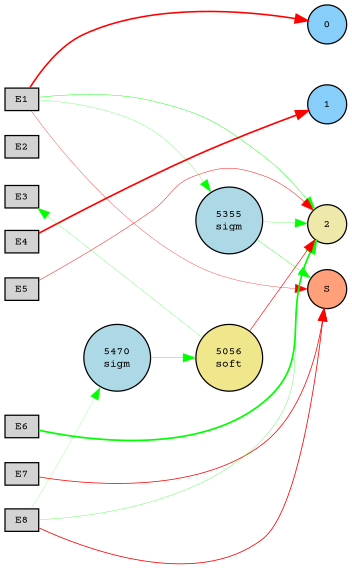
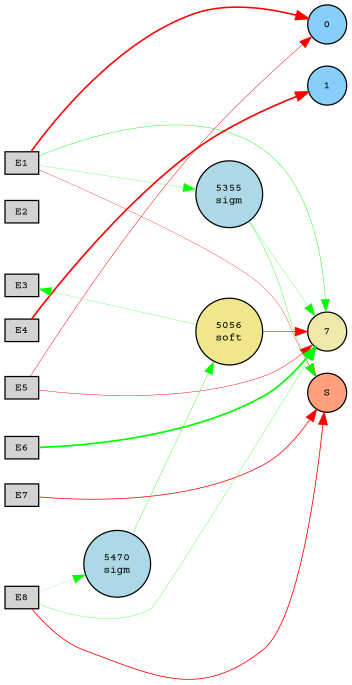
edge "E5" -> "0": added
node "2": label "2" -> "7"
